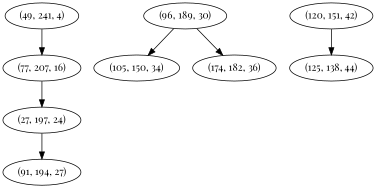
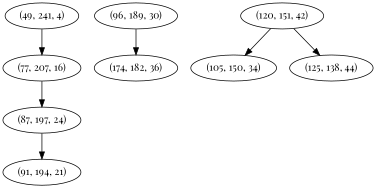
edge "(96, 189, 30)" -> "(105, 150, 34)": now "(120, 151, 42)" -> "(105, 150, 34)"
node "(27, 197, 24)": label "(27, 197, 24)" -> "(87, 197, 24)"
node "(91, 194, 27)": label "(91, 194, 27)" -> "(91, 194, 21)"
